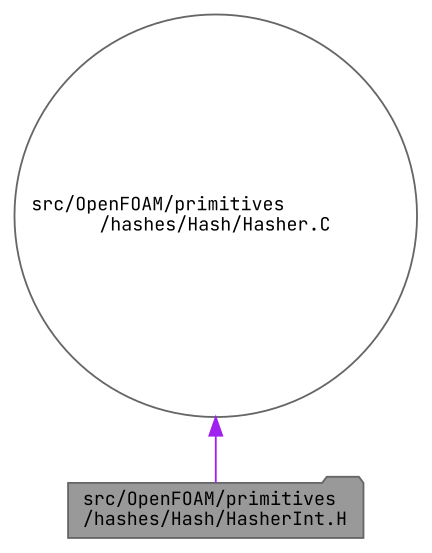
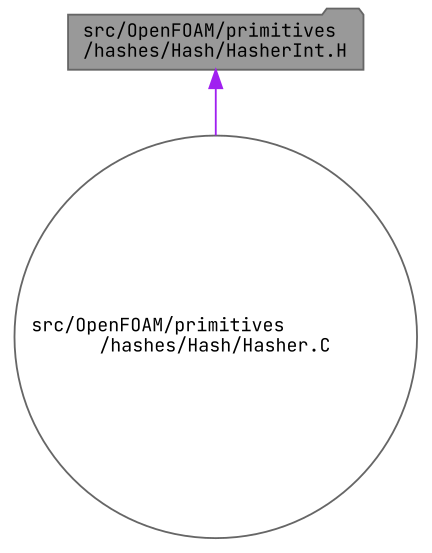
edge "src/OpenFOAM/primitives /hashes/Hash/HasherInt.H" -> "src/OpenFOAM/primitives /hashes/Hash/Hasher.C": reversed
